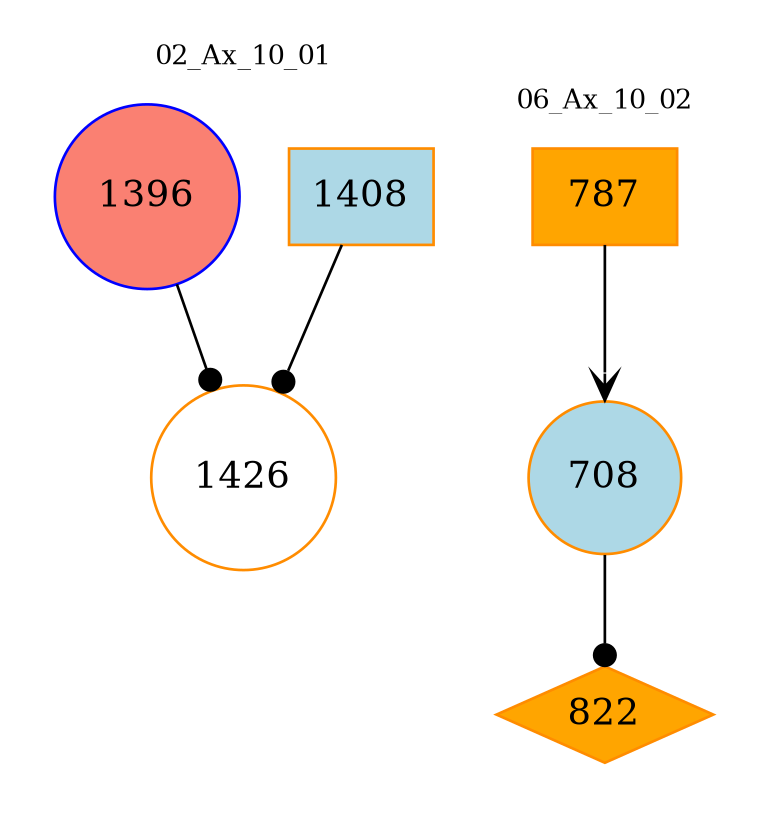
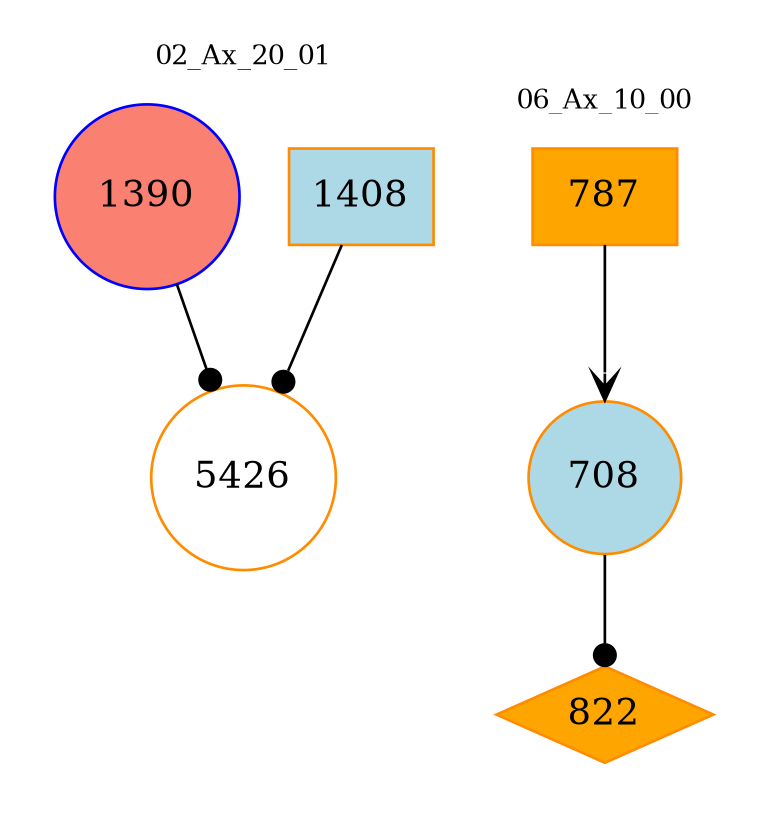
cluster "02_Ax_10_01": label "02_Ax_10_01" -> "02_Ax_20_01"
cluster "06_Ax_10_02": label "06_Ax_10_02" -> "06_Ax_10_00"
node "1396": label "1396" -> "1390"
node "1426": label "1426" -> "5426"
